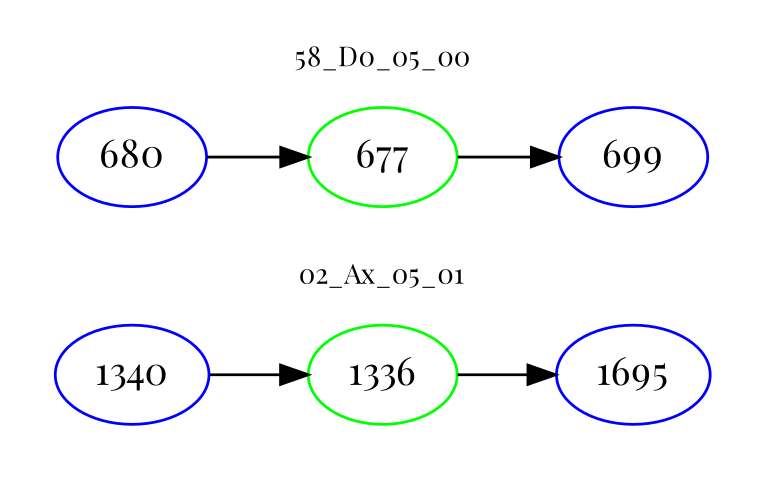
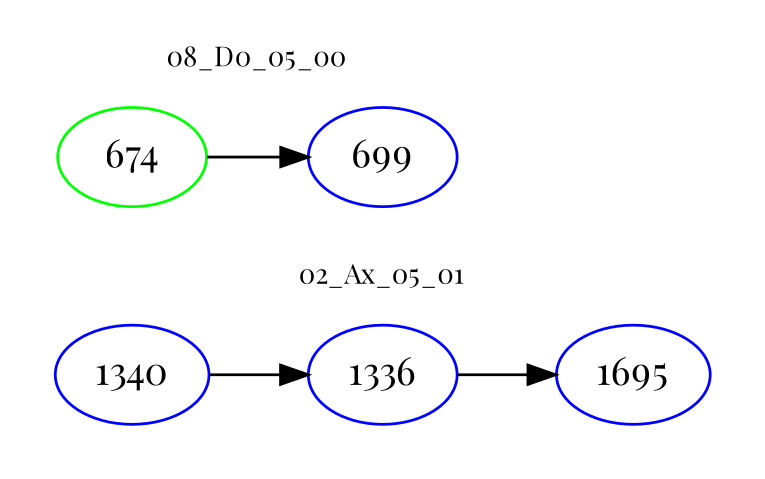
cluster "58_D0_05_00": label "58_D0_05_00" -> "08_D0_05_00"
node "680": removed
node "677": label "677" -> "674"
node "1336": color green -> blue
